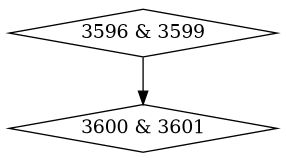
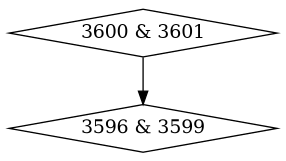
edge "3596 & 3599" -> "3600 & 3601": reversed
